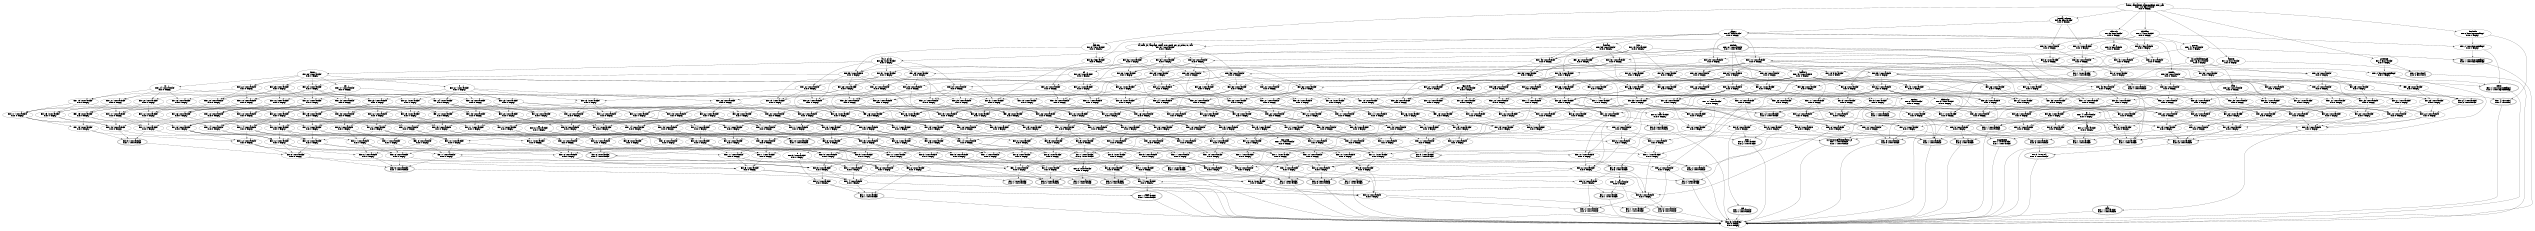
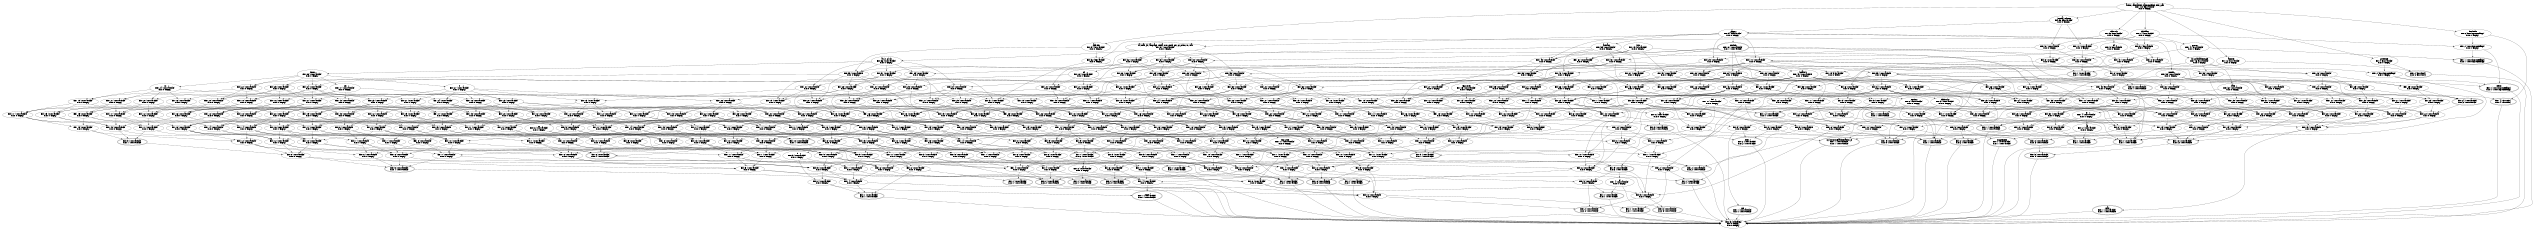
node "ext.: 5 (100% url) own: 5 (100% article)": label "ext.: 5 (100% url) own: 5 (100% article)" -> "ext.: 5 (100% article) own: 5 (100% article)"
